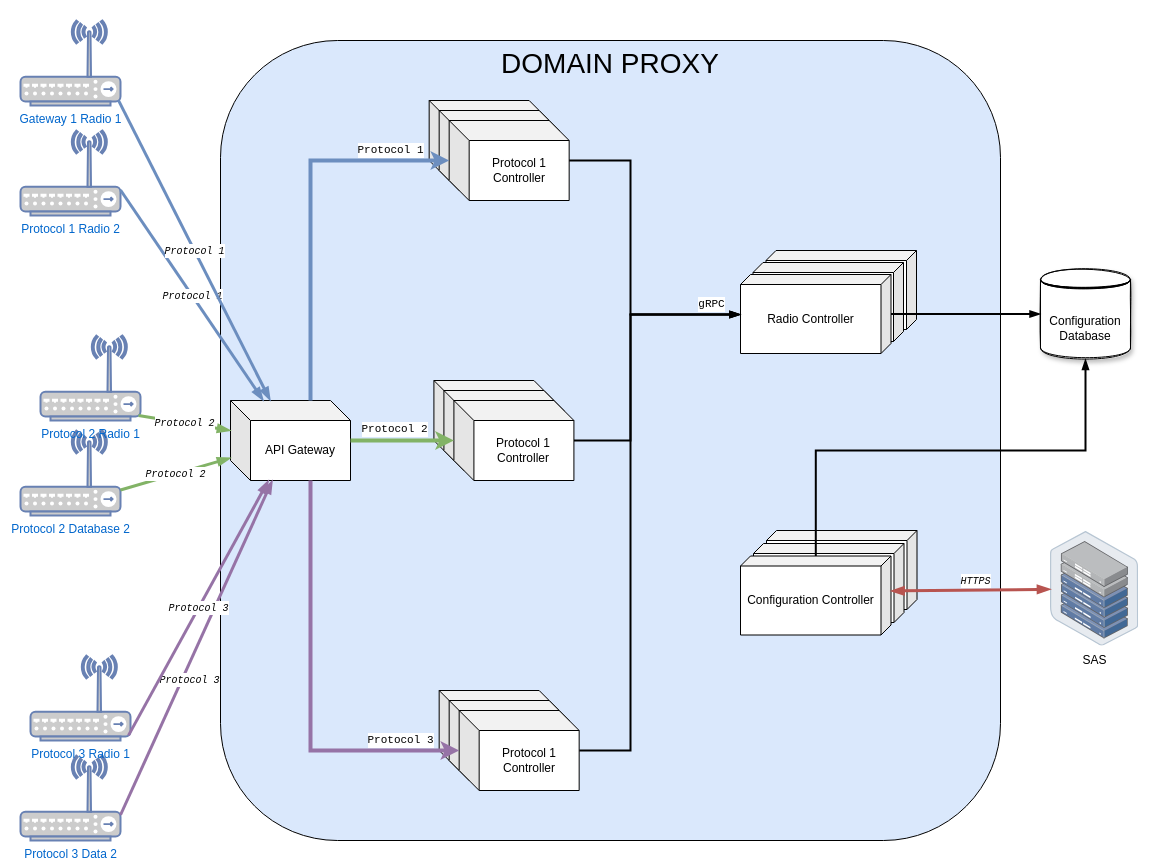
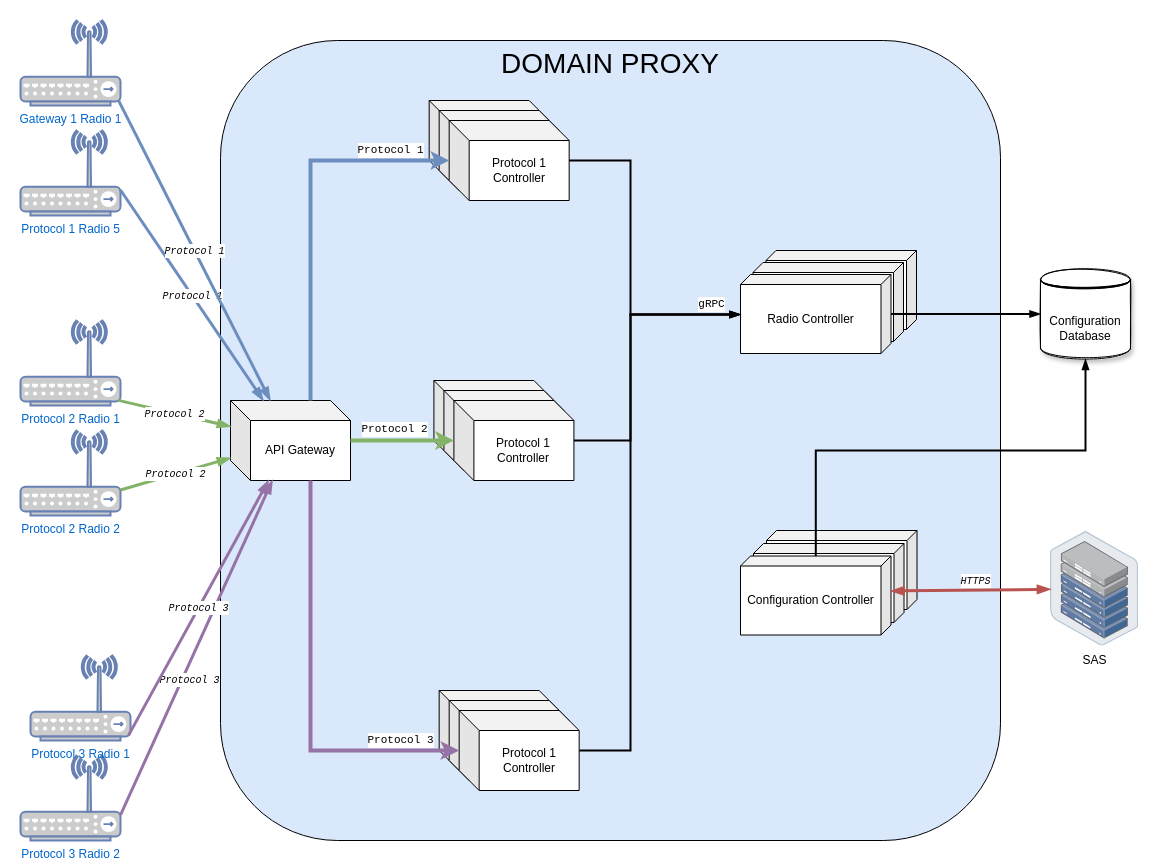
node "Protocol 1 Radio 2": label "Protocol 1 Radio 2" -> "Protocol 1 Radio 5"
node "Protocol 2 Radio 1": moved (91, 378) -> (71, 363)
node "Protocol 2 Database 2": label "Protocol 2 Database 2" -> "Protocol 2 Radio 2"
node "Protocol 3 Data 2": label "Protocol 3 Data 2" -> "Protocol 3 Radio 2"
